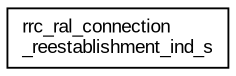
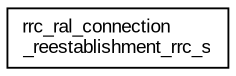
node "rrc_ral_connection _reestablishment_ind_s": label "rrc_ral_connection _reestablishment_ind_s" -> "rrc_ral_connection _reestablishment_rrc_s"
